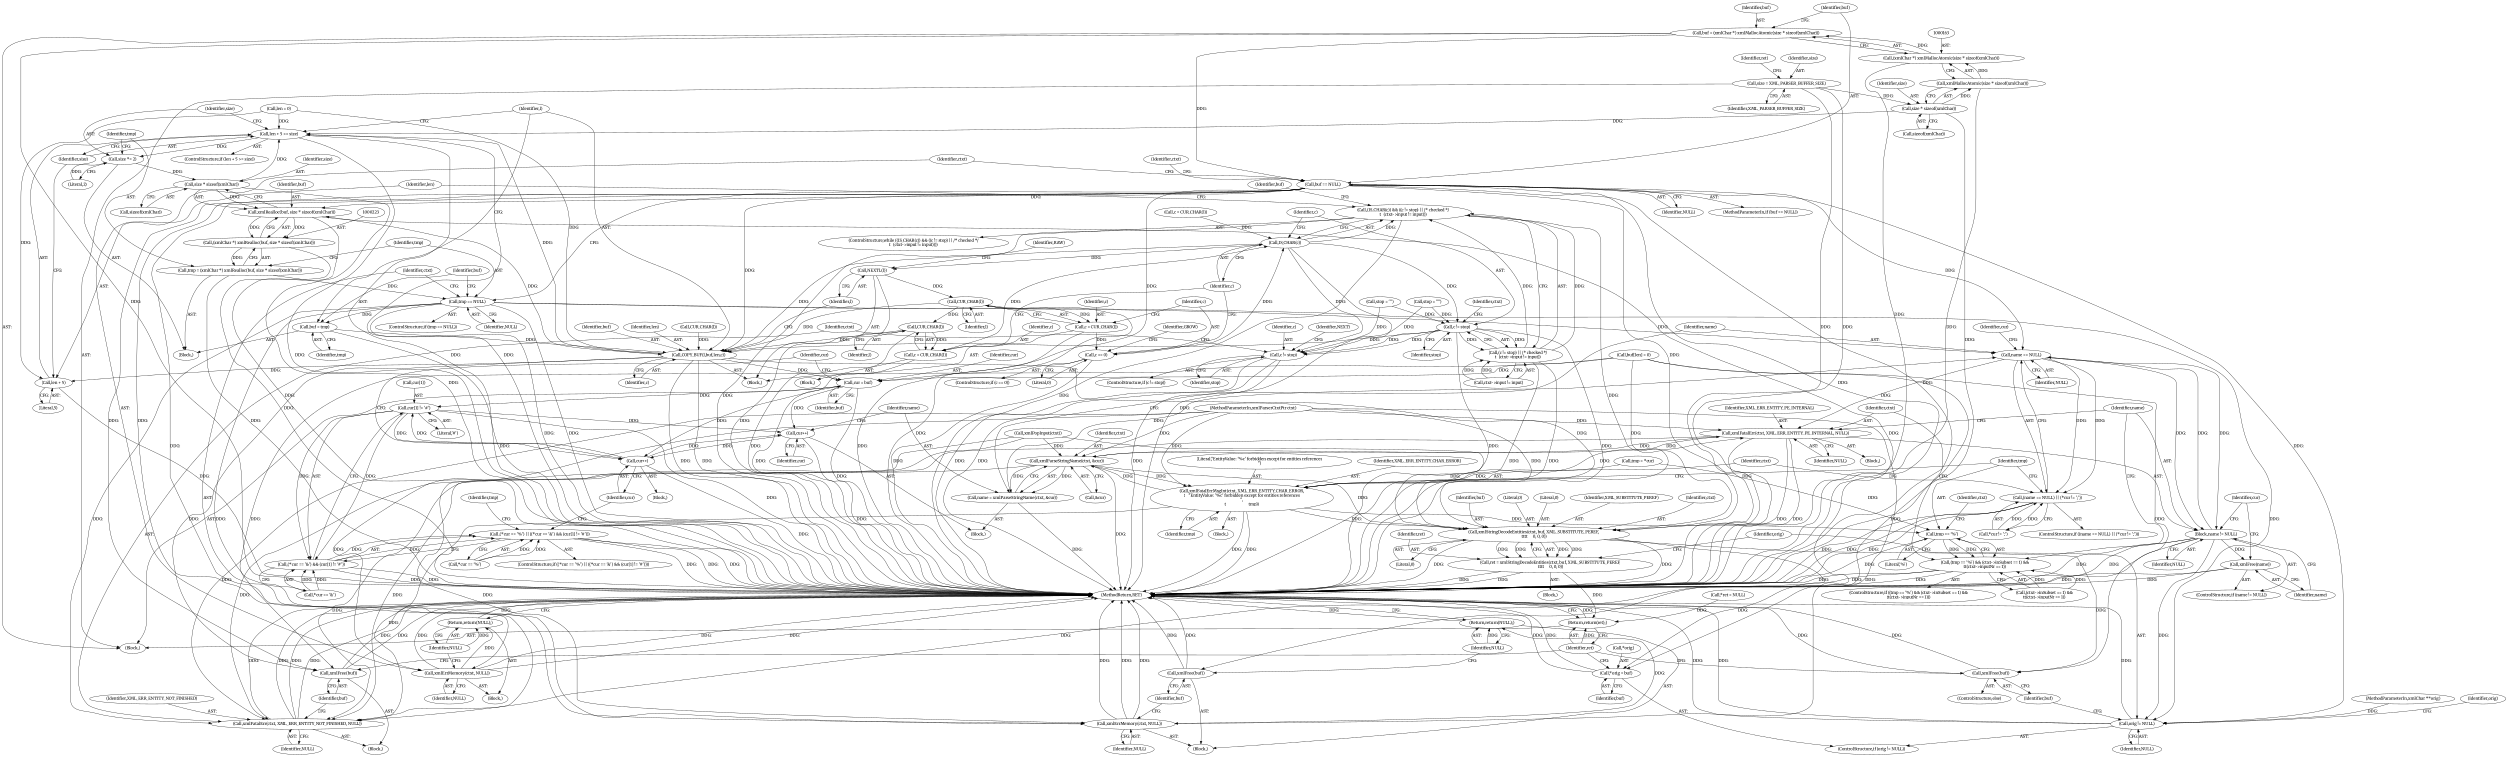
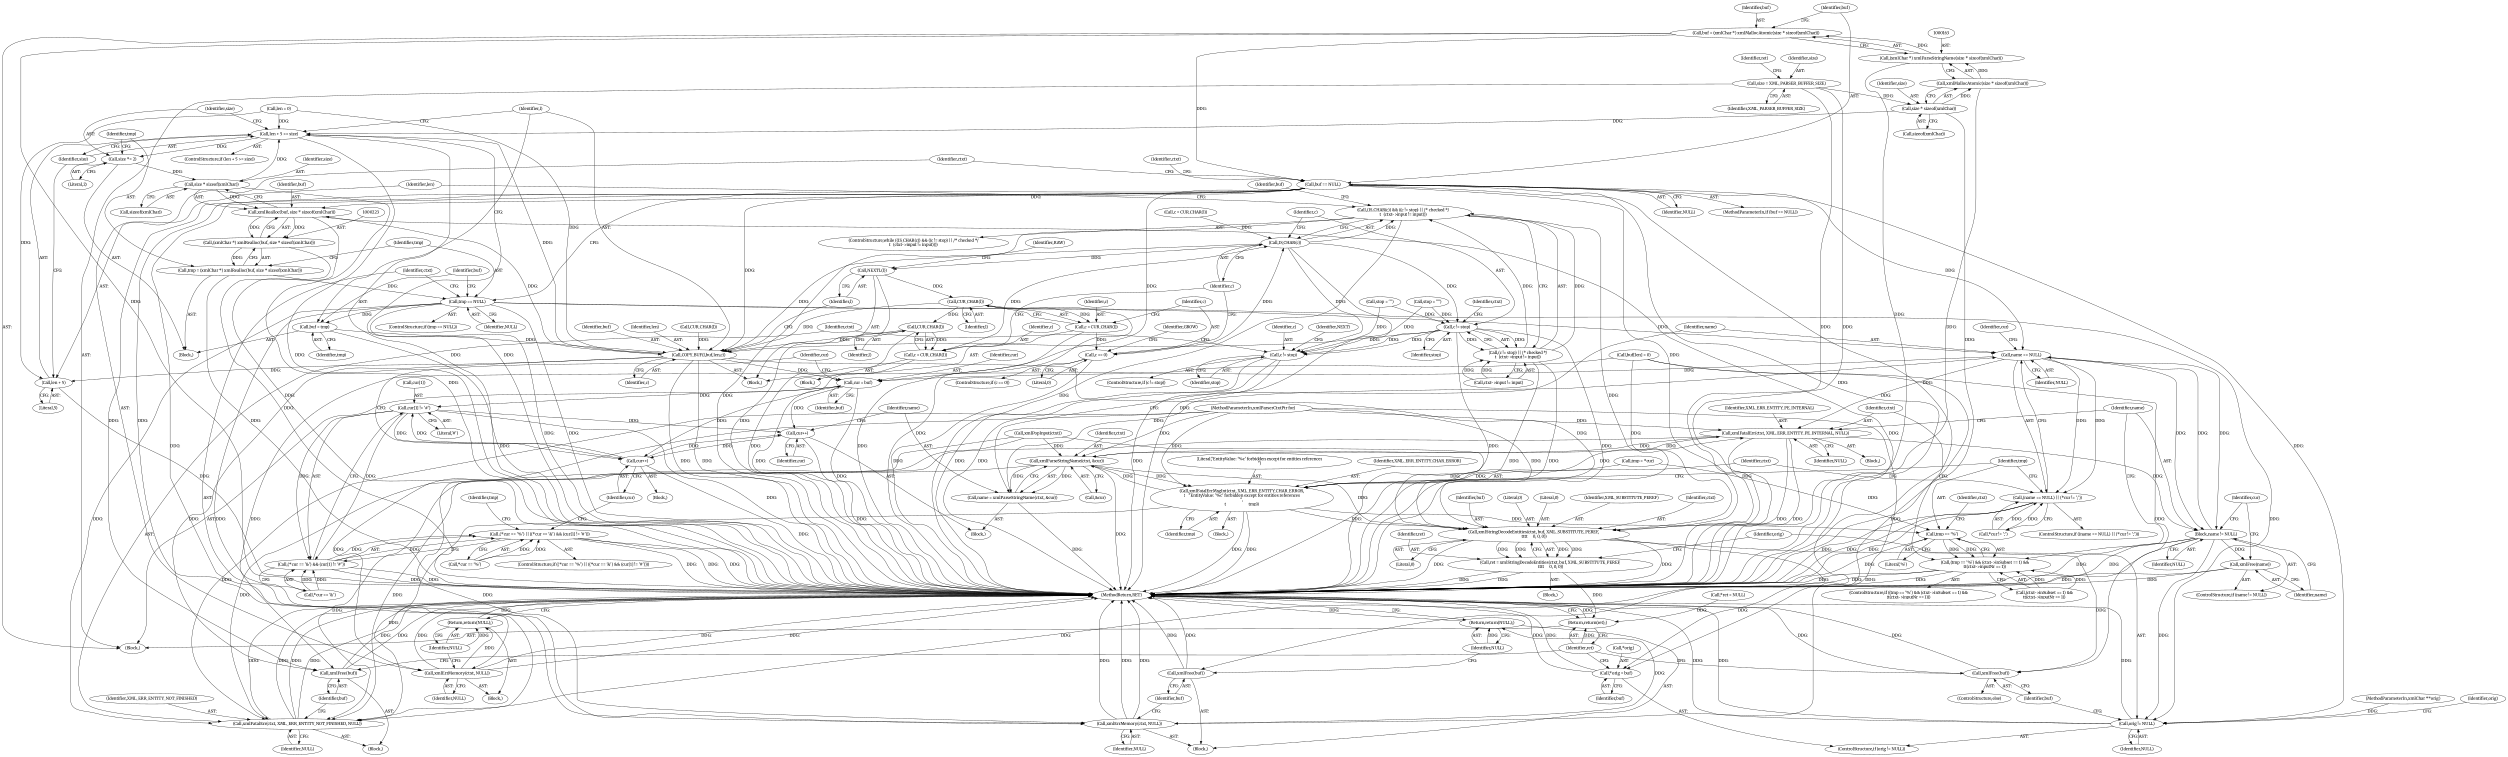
node "(Call,(xmlChar *) xmlMallocAtomic(size * sizeof(xmlChar)))": label "(Call,(xmlChar *) xmlMallocAtomic(size * sizeof(xmlChar)))" -> "(Call,(xmlChar *) xmlParseStringName(size * sizeof(xmlChar)))"
edge "(Literal,2)" -> "(Call,size *= 2)": label "DDG: " -> "AST: "
edge "(Call,buf[len] = 0)" -> "(Call,cur = buf)": now "(Call,name == NULL)" -> "(Call,cur = buf)"
node "(MethodParameterIn,xmlParserCtxtPtr ctxt)": label "(MethodParameterIn,xmlParserCtxtPtr ctxt)" -> "(MethodParameterIn,xmlParserCtxtPtr for)"
edge "(Call,xmlFatalErr(ctxt, XML_ERR_ENTITY_PE_INTERNAL, NULL))" -> "(Block,name != NULL)": label "AST: " -> "DDG: "
